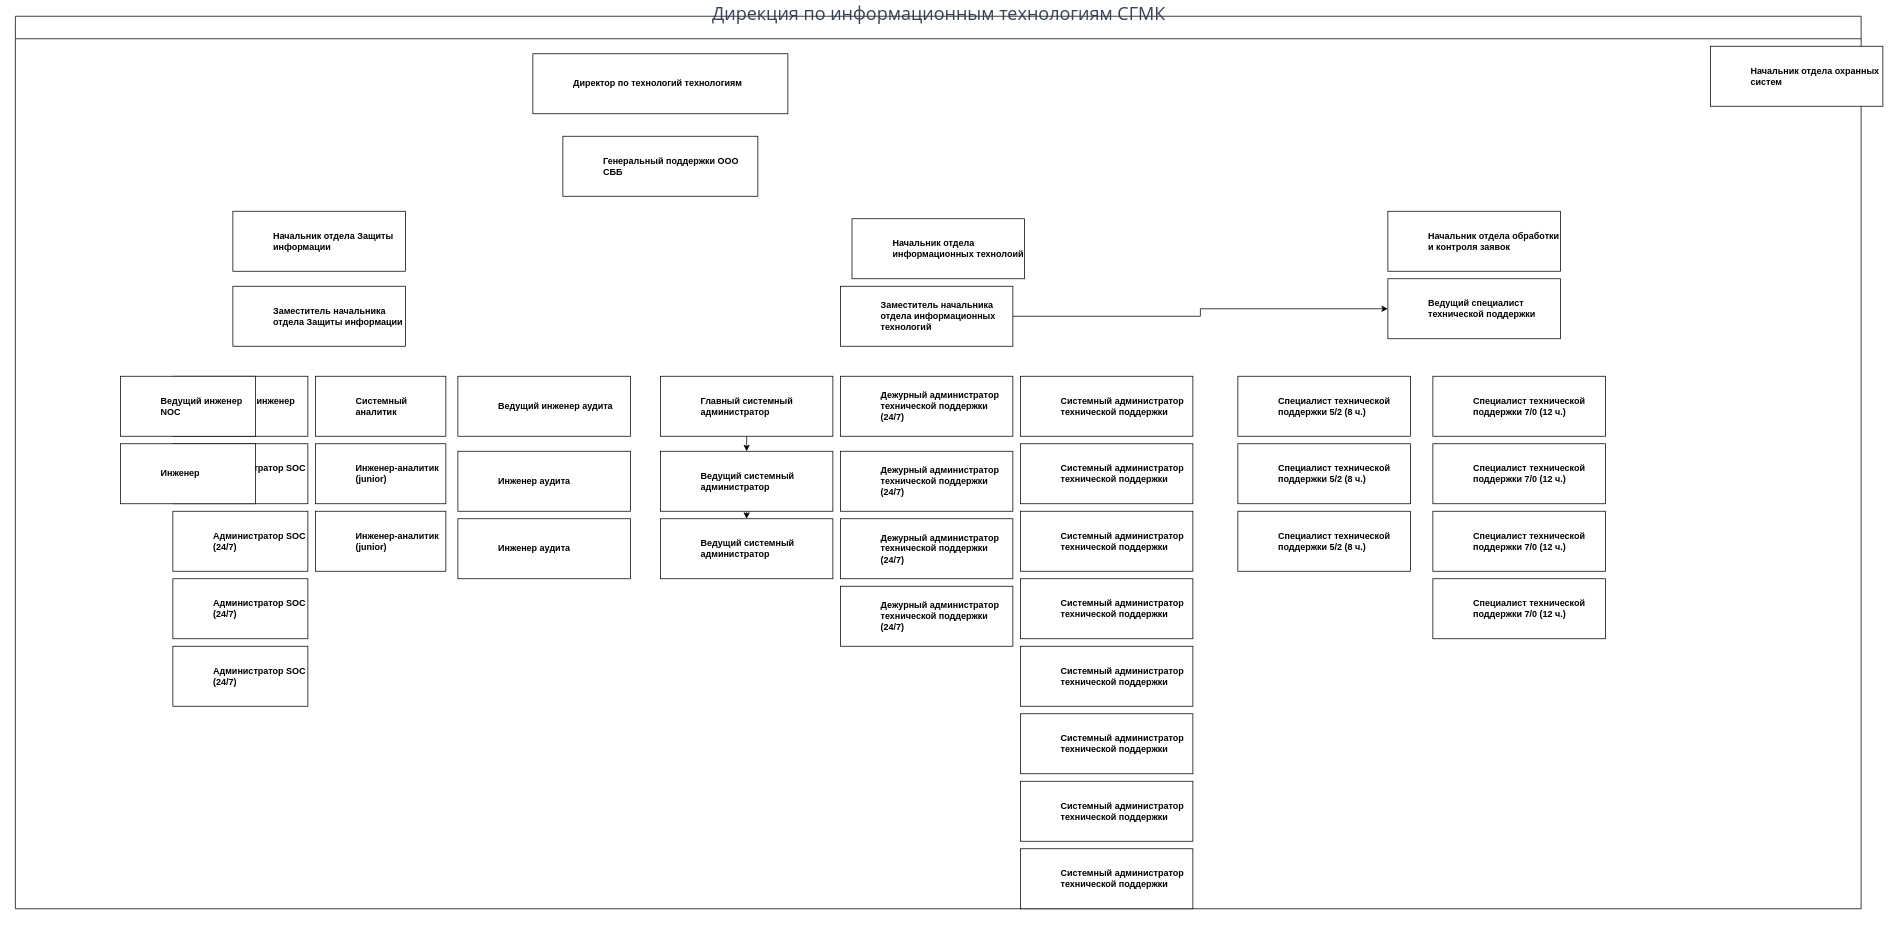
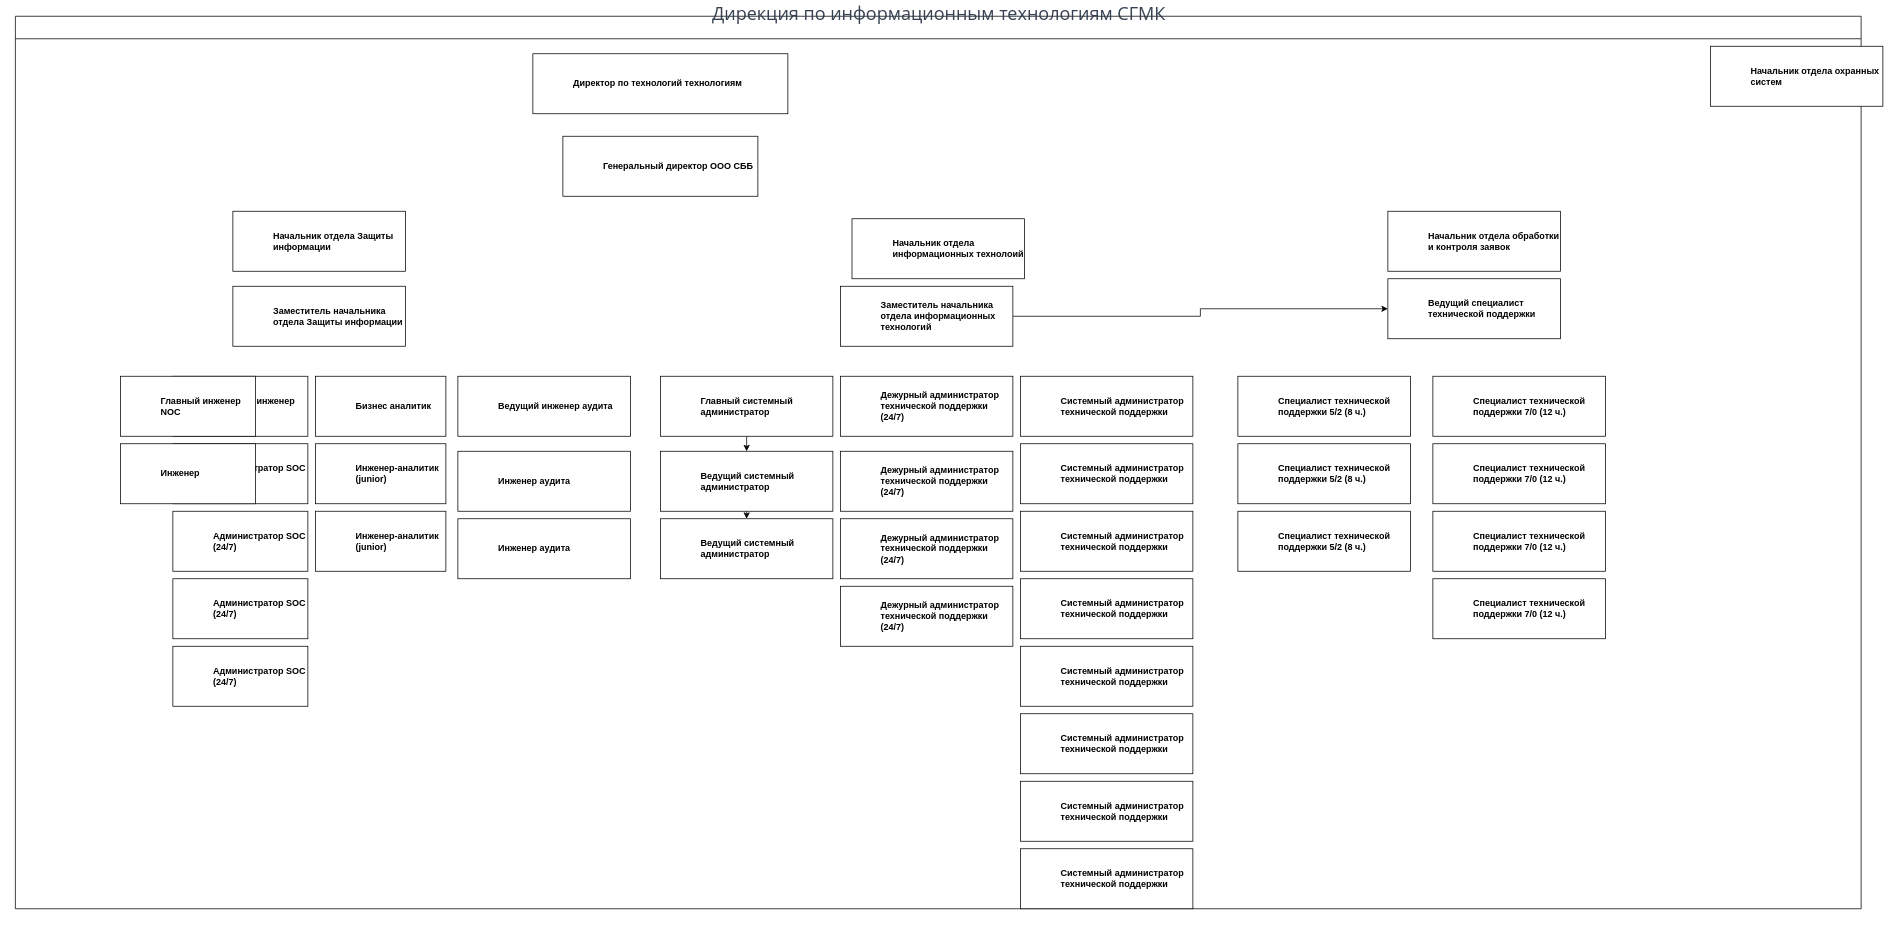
node "Генеральный поддержки ООО СББ": label "Генеральный поддержки ООО СББ" -> "Генеральный директор ООО СББ"
node "Ведущий инженер NOC": label "Ведущий инженер NOC" -> "Главный инженер NOC"
node "Системный аналитик": label "Системный аналитик" -> "Бизнес аналитик"
